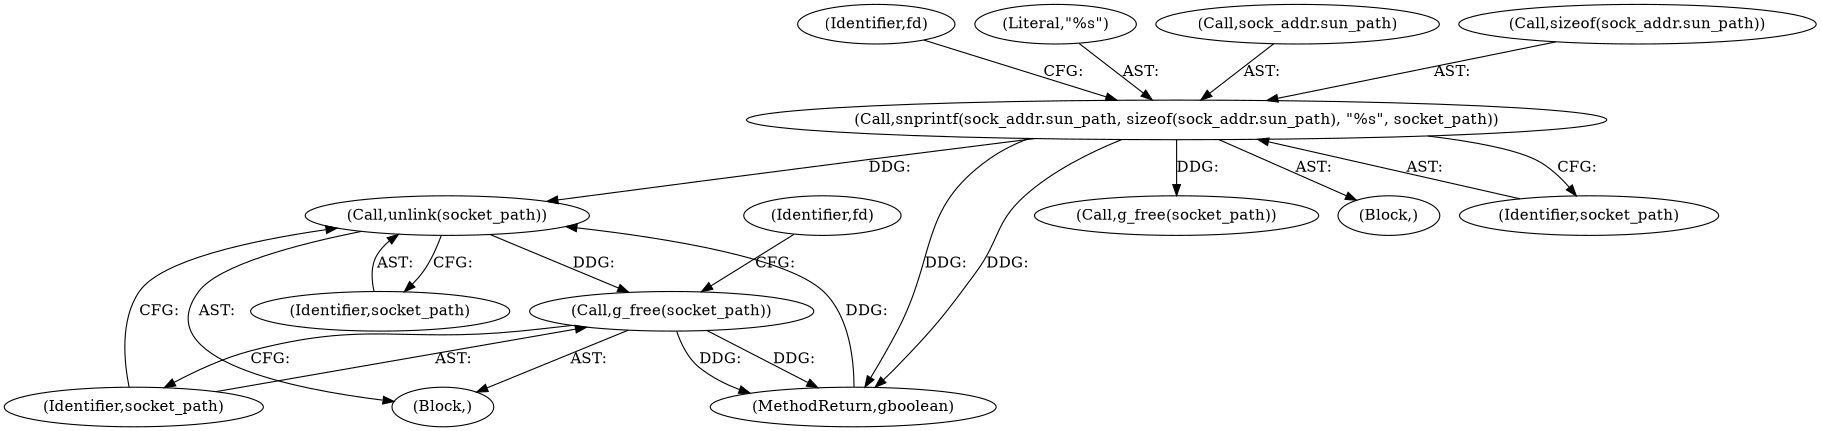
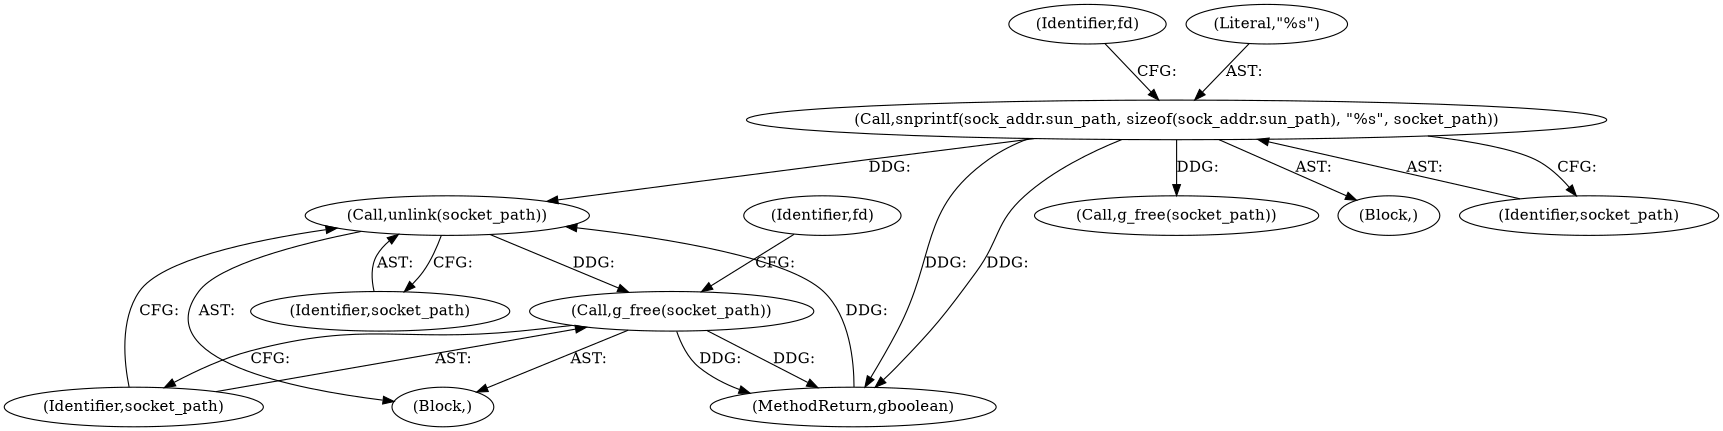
node "(Call,sock_addr.sun_path)": removed
node "(Call,sizeof(sock_addr.sun_path))": removed
